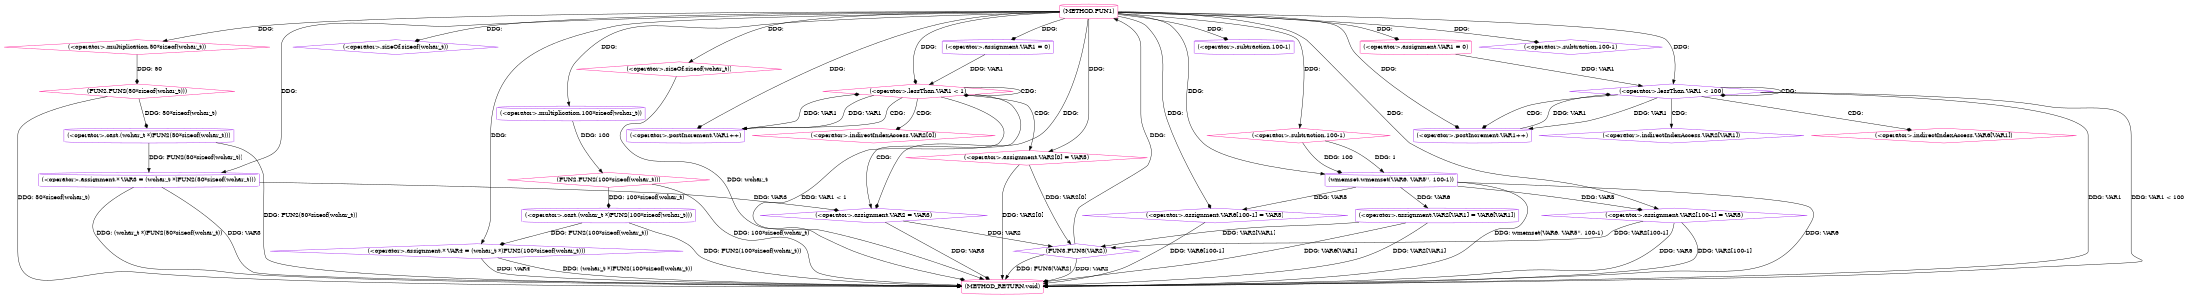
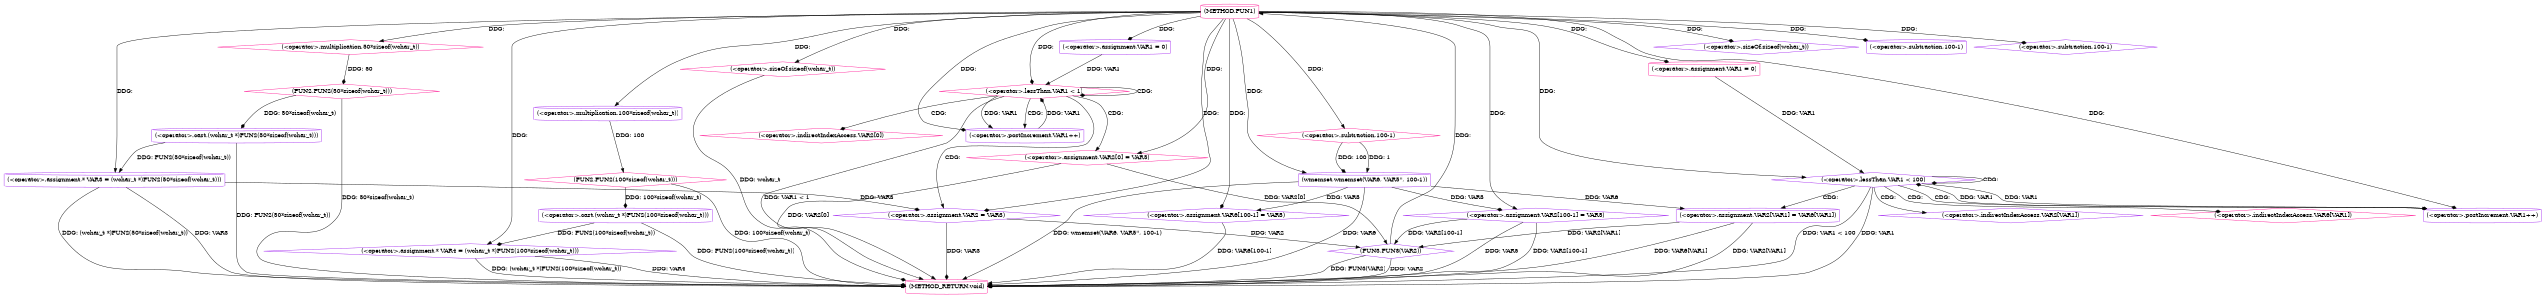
edge "(<operator>.lessThan,VAR1 < 100)" -> "(<operator>.assignment,VAR2[VAR1] = VAR6[VAR1])": added, label "CDG:"
